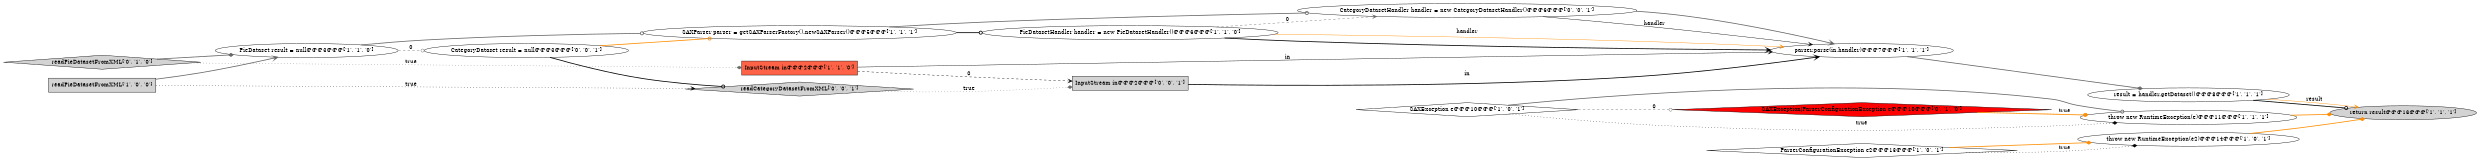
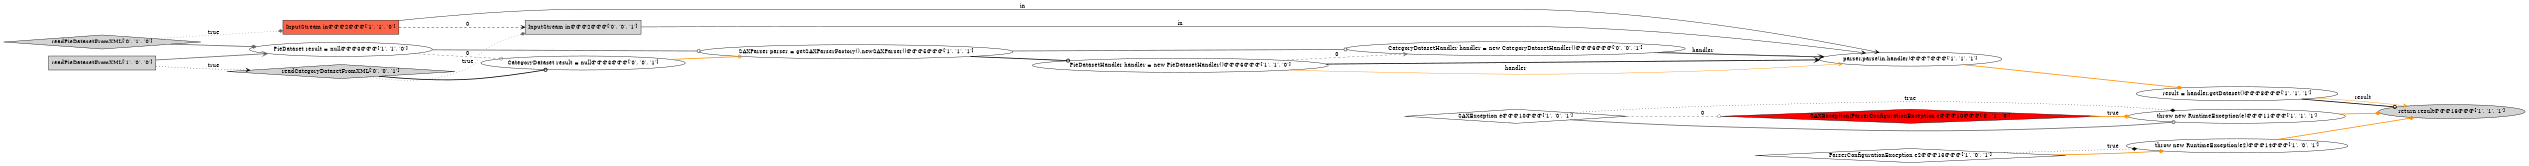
edge "parser.parse(in,handler)@@@7@@@['1', '1', '1']" -> "result = handler.getDataset()@@@8@@@['1', '1', '1']": color gray40 -> darkorange
edge "CategoryDataset result = null@@@3@@@['0', '0', '1']" -> "readCategoryDatasetFromXML['0', '0', '1']": reversed
edge "InputStream in@@@2@@@['0', '0', '1']" -> "parser.parse(in,handler)@@@7@@@['1', '1', '1']": style bold -> solid
